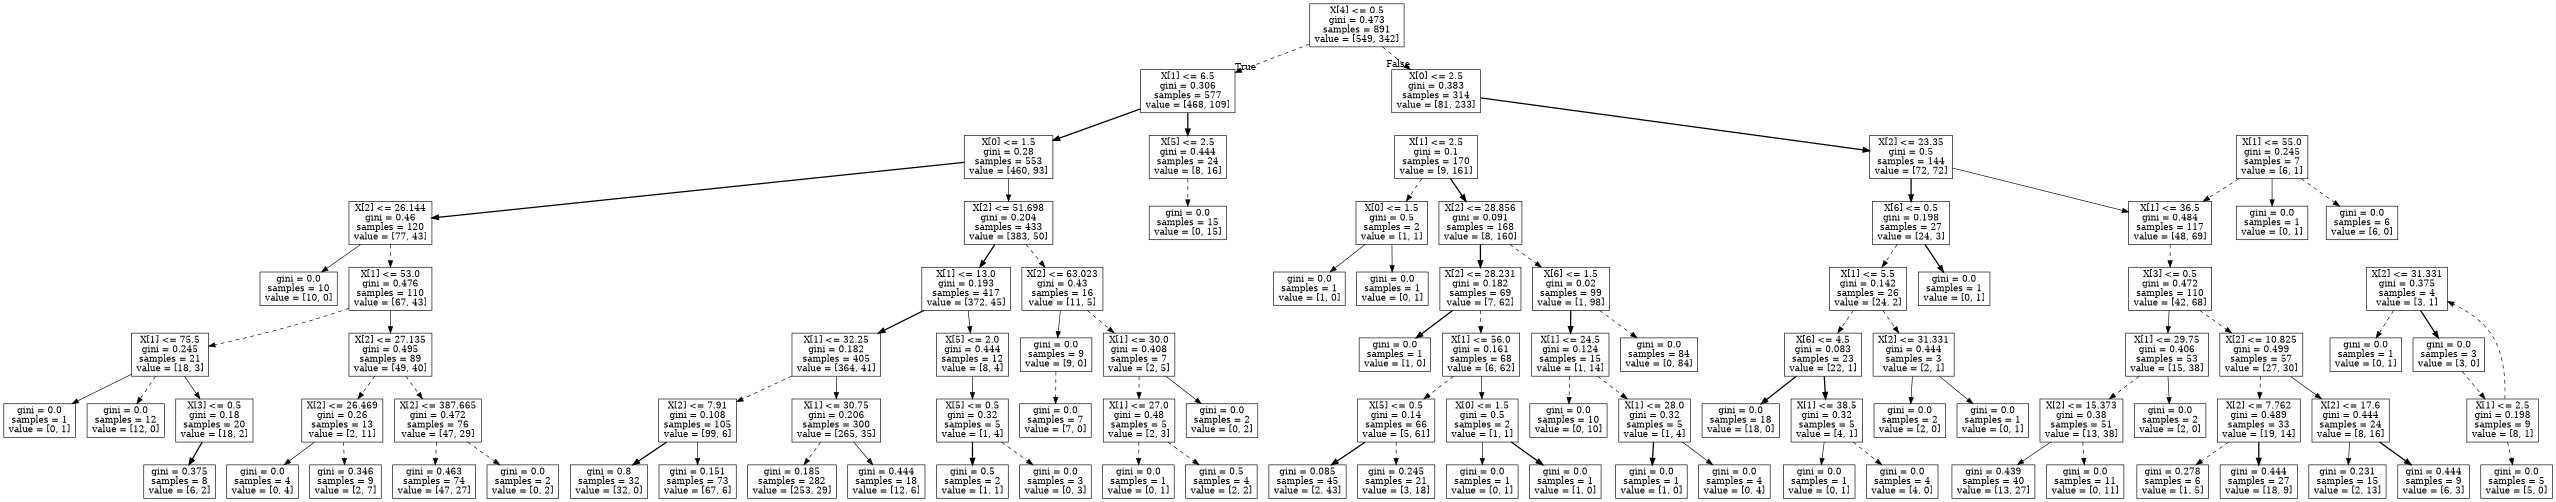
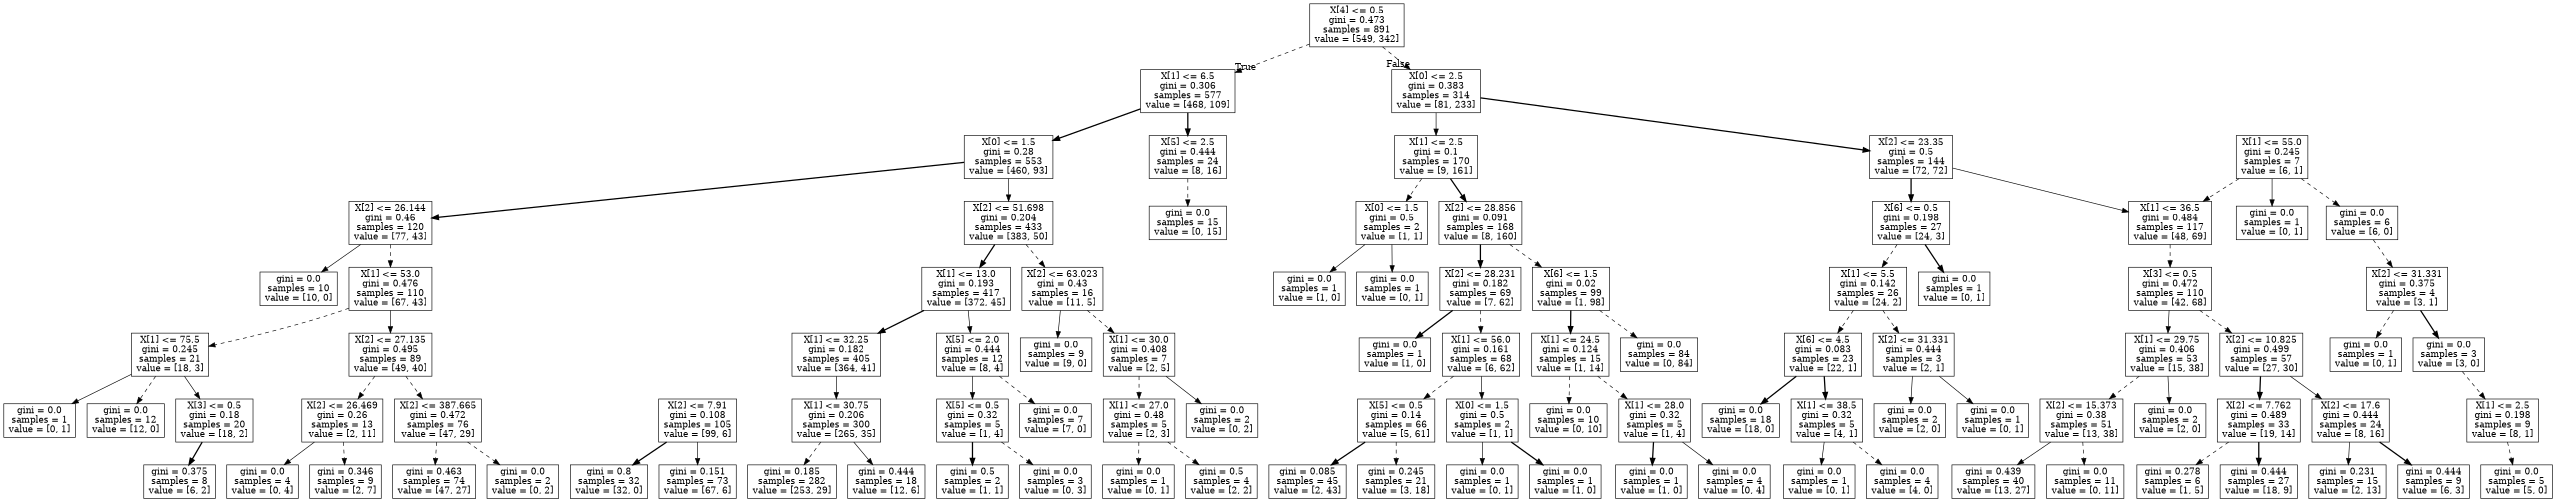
edge "X[0] <= 2.5 gini = 0.383 samples = 314 value = [81, 233]" -> "X[1] <= 2.5 gini = 0.1 samples = 170 value = [9, 161]": added
edge "X[1] <= 2.5 gini = 0.198 samples = 9 value = [8, 1]" -> "X[2] <= 31.331 gini = 0.375 samples = 4 value = [3, 1]": now "gini = 0.0 samples = 6 value = [6, 0]" -> "X[2] <= 31.331 gini = 0.375 samples = 4 value = [3, 1]"
edge "gini = 0.0 samples = 9 value = [9, 0]" -> "gini = 0.0 samples = 7 value = [7, 0]": now "X[5] <= 2.0 gini = 0.444 samples = 12 value = [8, 4]" -> "gini = 0.0 samples = 7 value = [7, 0]"
edge "X[2] <= 10.825 gini = 0.499 samples = 57 value = [27, 30]" -> "X[2] <= 7.762 gini = 0.489 samples = 33 value = [19, 14]": style dashed -> bold
edge "X[1] <= 32.25 gini = 0.182 samples = 405 value = [364, 41]" -> "X[2] <= 7.91 gini = 0.108 samples = 105 value = [99, 6]": removed
